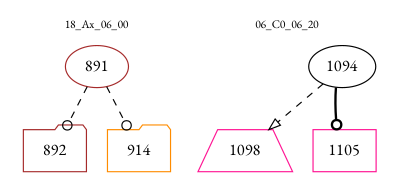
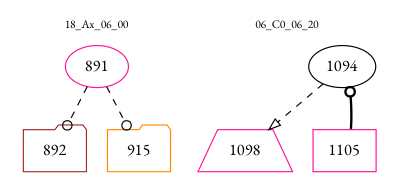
node "891": color brown -> deeppink
edge "1094" -> "1105": reversed
node "914": label "914" -> "915"
